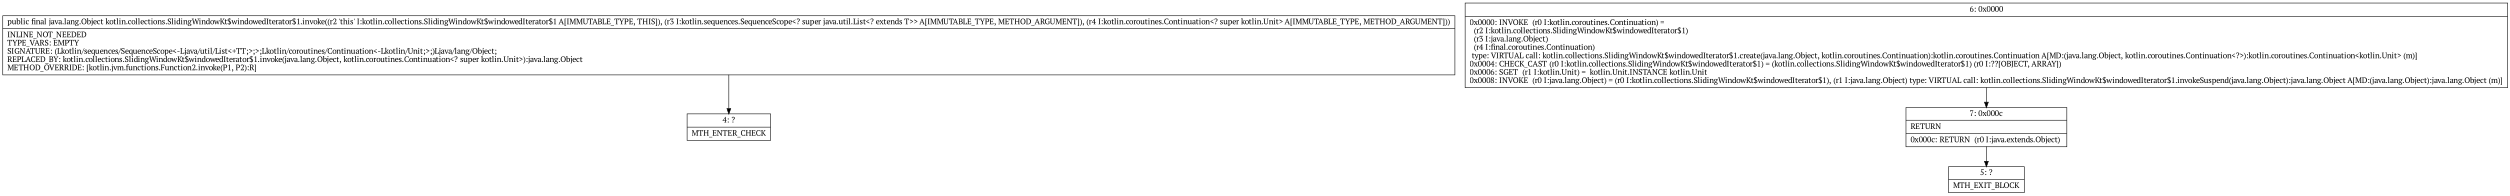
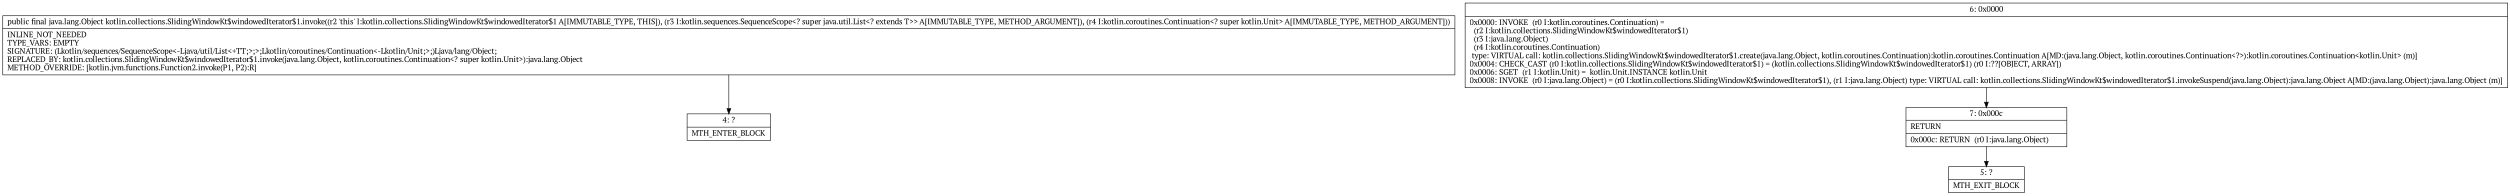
node "6: 0x0000": text "(r4 I:final.coroutines.Continuation)" -> "(r4 I:kotlin.coroutines.Continuation)"
node "4: ?": text "MTH_ENTER_CHECK" -> "MTH_ENTER_BLOCK"
node "7: 0x000c": text "0x000c: RETURN  (r0 I:java.extends.Object)" -> "0x000c: RETURN  (r0 I:java.lang.Object)"
